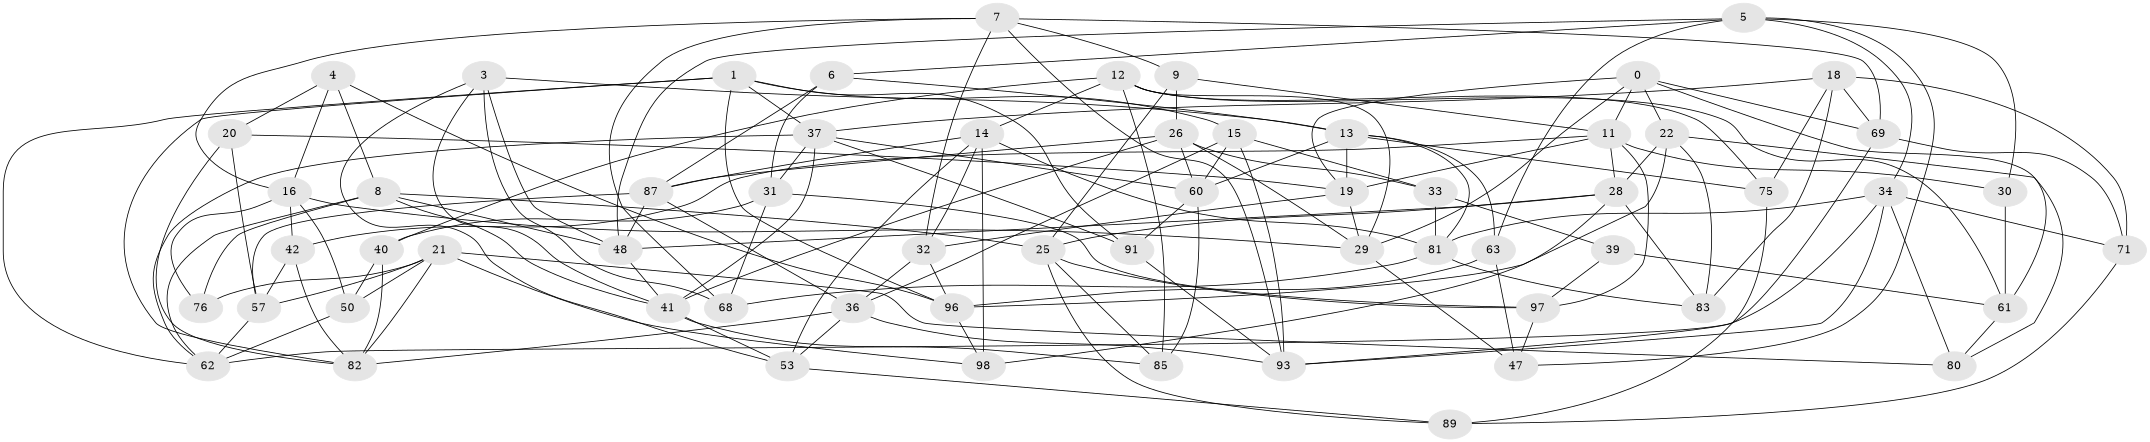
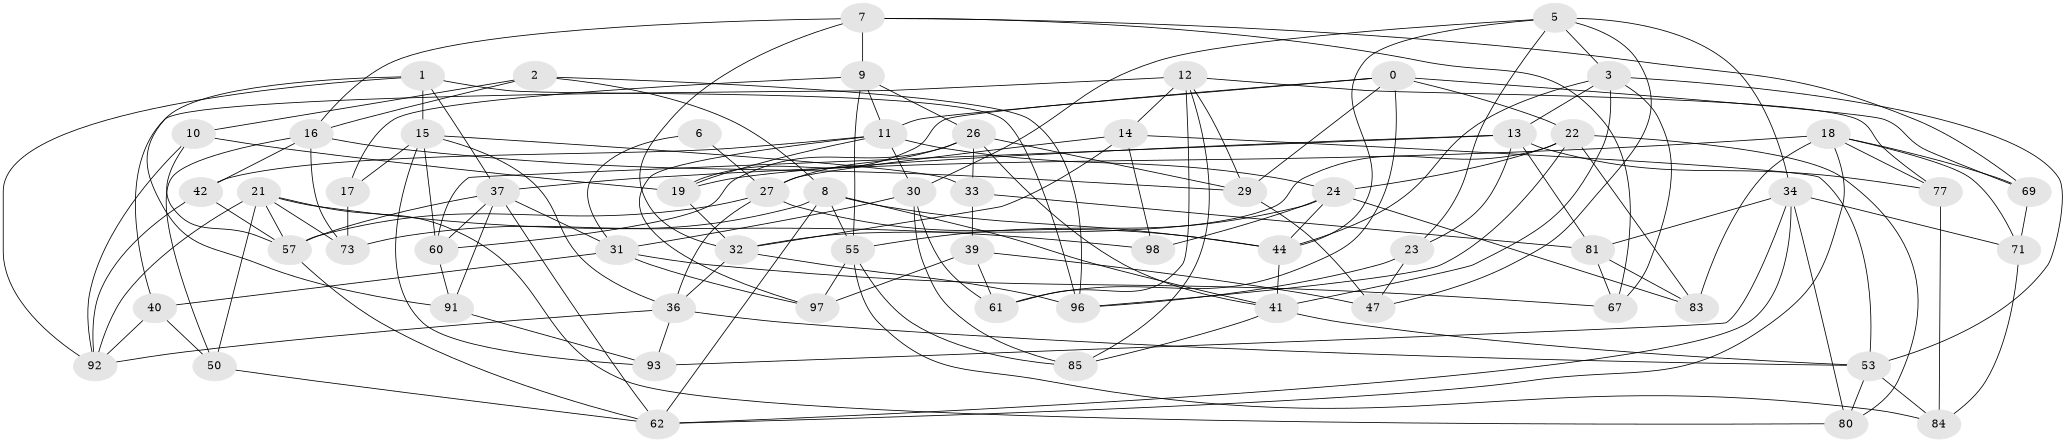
edge "5" -- "6": now "5" -- "3"
node "4": label "4" -> "2"
edge "6" -- "13": removed
edge "1" -- "62": now "18" -- "62"
node "20": label "20" -> "10"
edge "7" -- "93": removed
node "17": added
node "87": label "87" -> "27"
node "28": label "28" -> "24"
node "75": label "75" -> "77"
edge "22" -- "32": added
edge "14" -- "81": removed
edge "37" -- "41": now "37" -- "57"
edge "19" -- "29": removed
edge "30" -- "31": added
node "48": label "48" -> "44"
node "25": label "25" -> "55"
node "63": label "63" -> "23"
edge "60" -- "85": now "30" -- "85"
edge "69" -- "93": removed
node "76": label "76" -> "73"
node "68": label "68" -> "67"
edge "97" -- "47": now "39" -- "47"
edge "96" -- "98": removed
edge "61" -- "80": now "53" -- "80"
node "82": label "82" -> "92"
node "89": label "89" -> "84"
